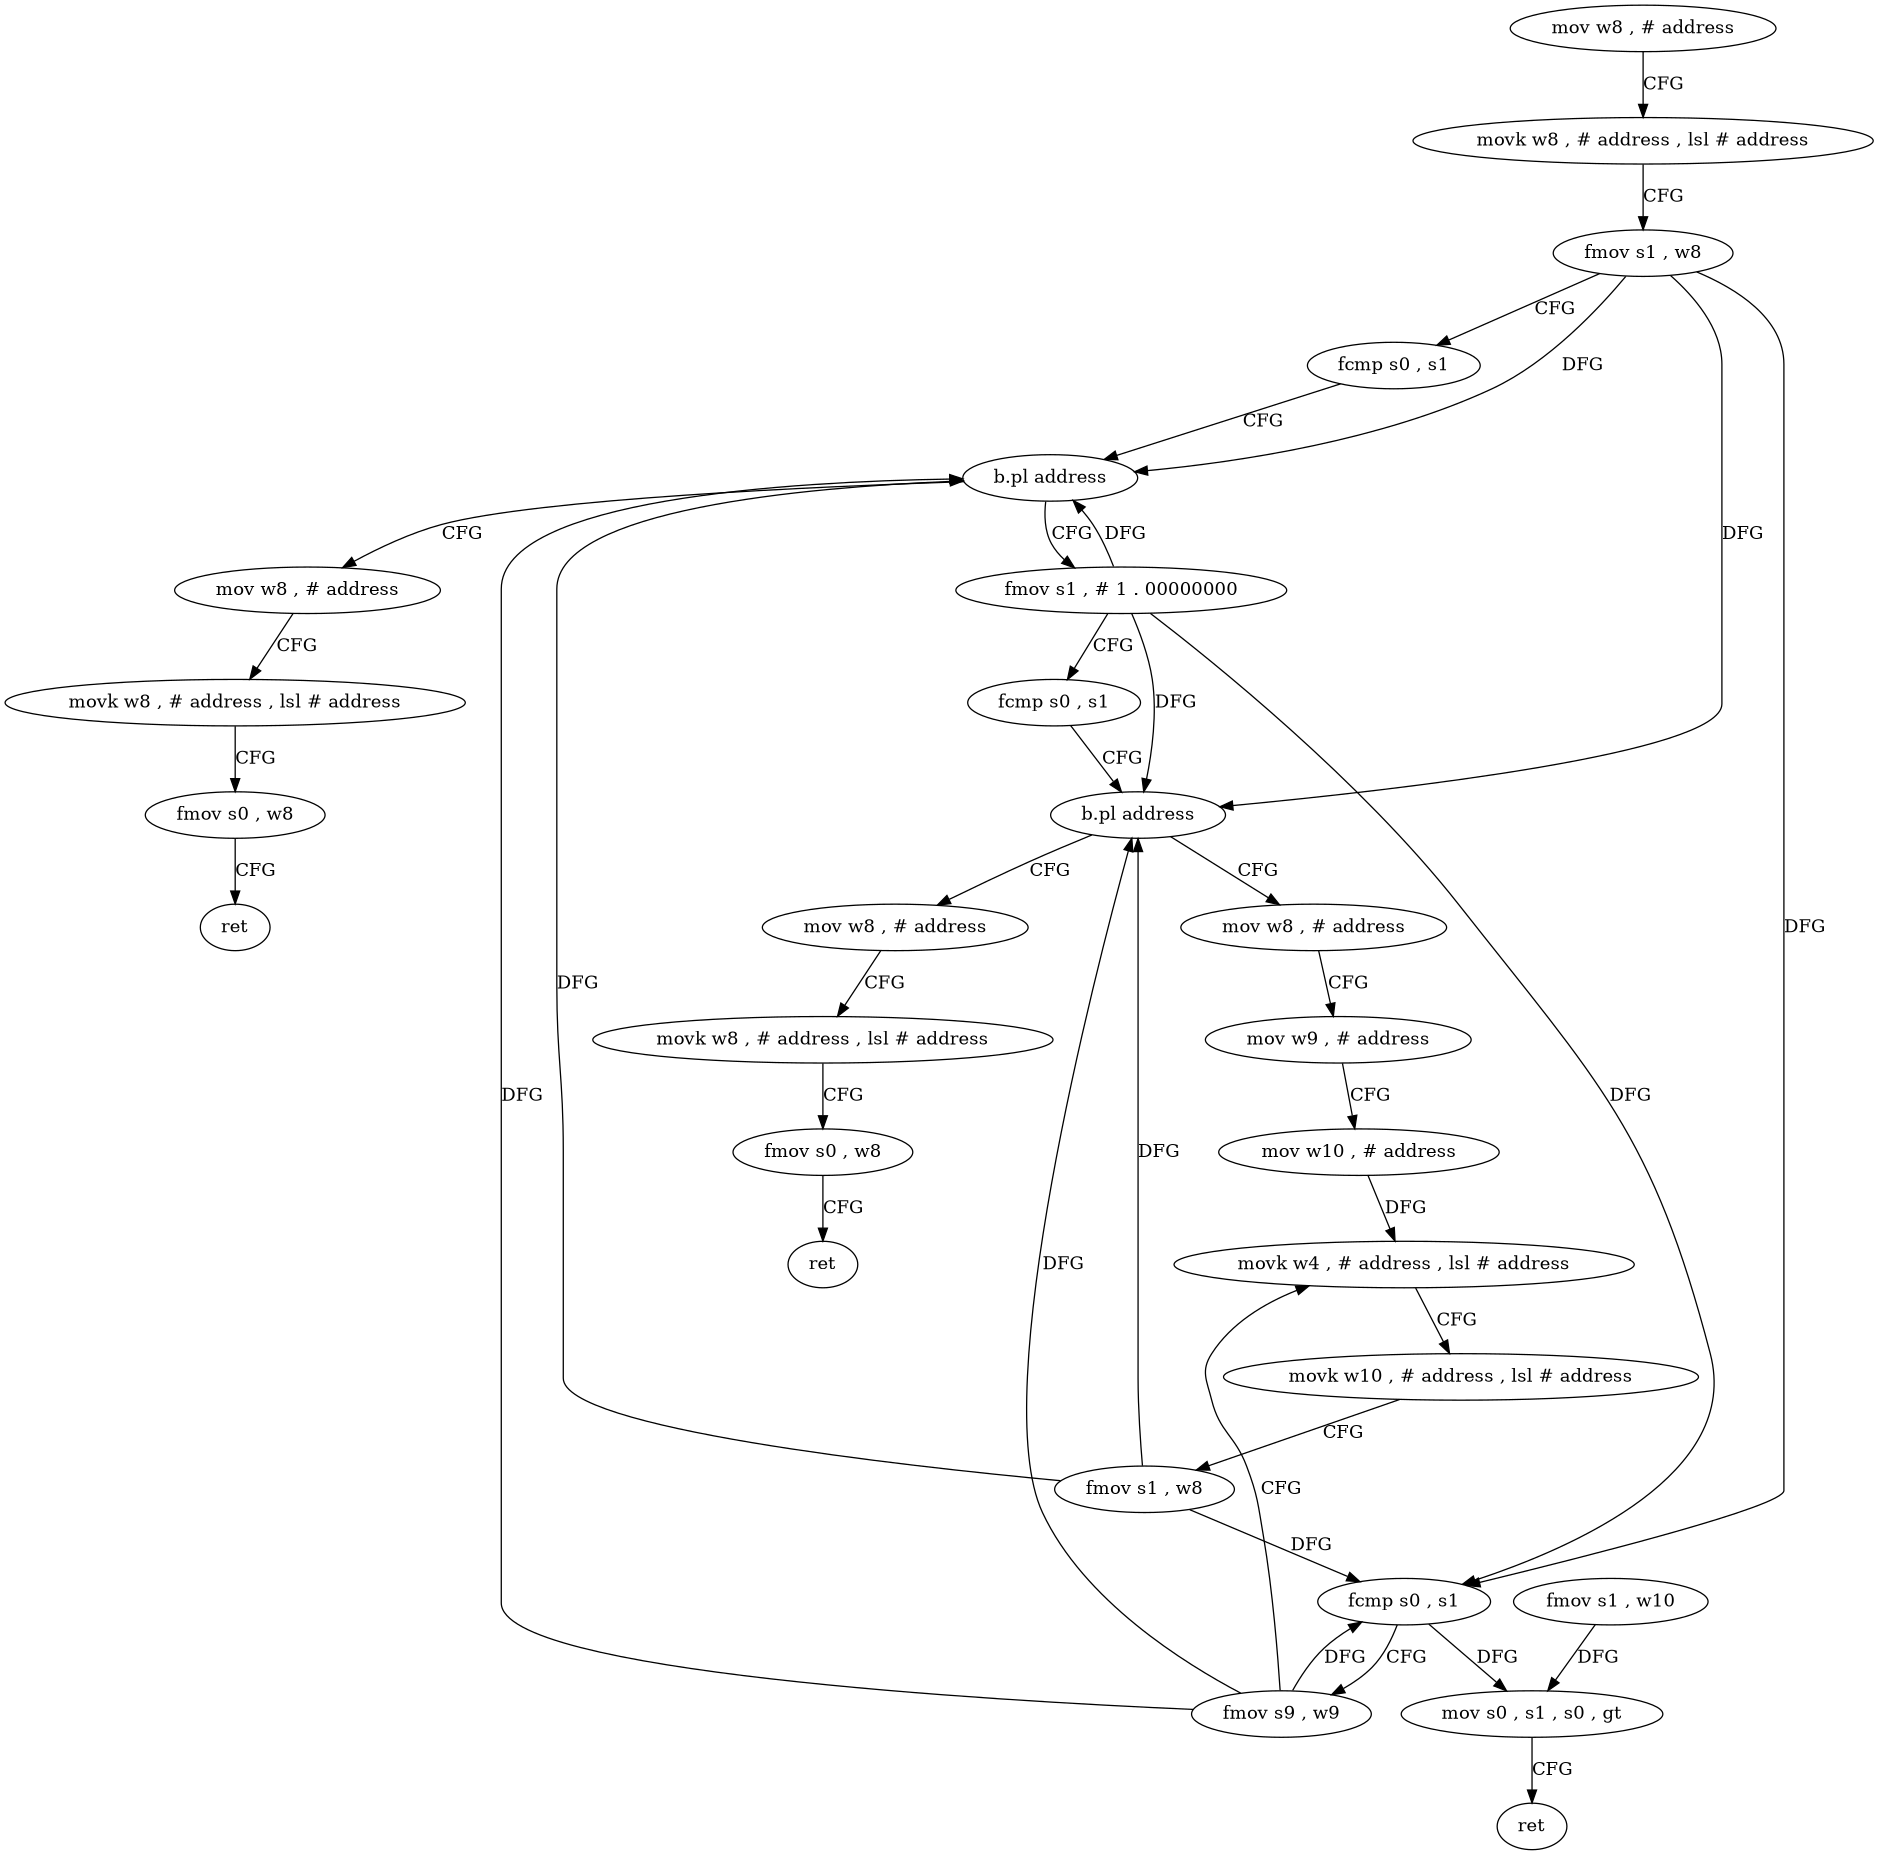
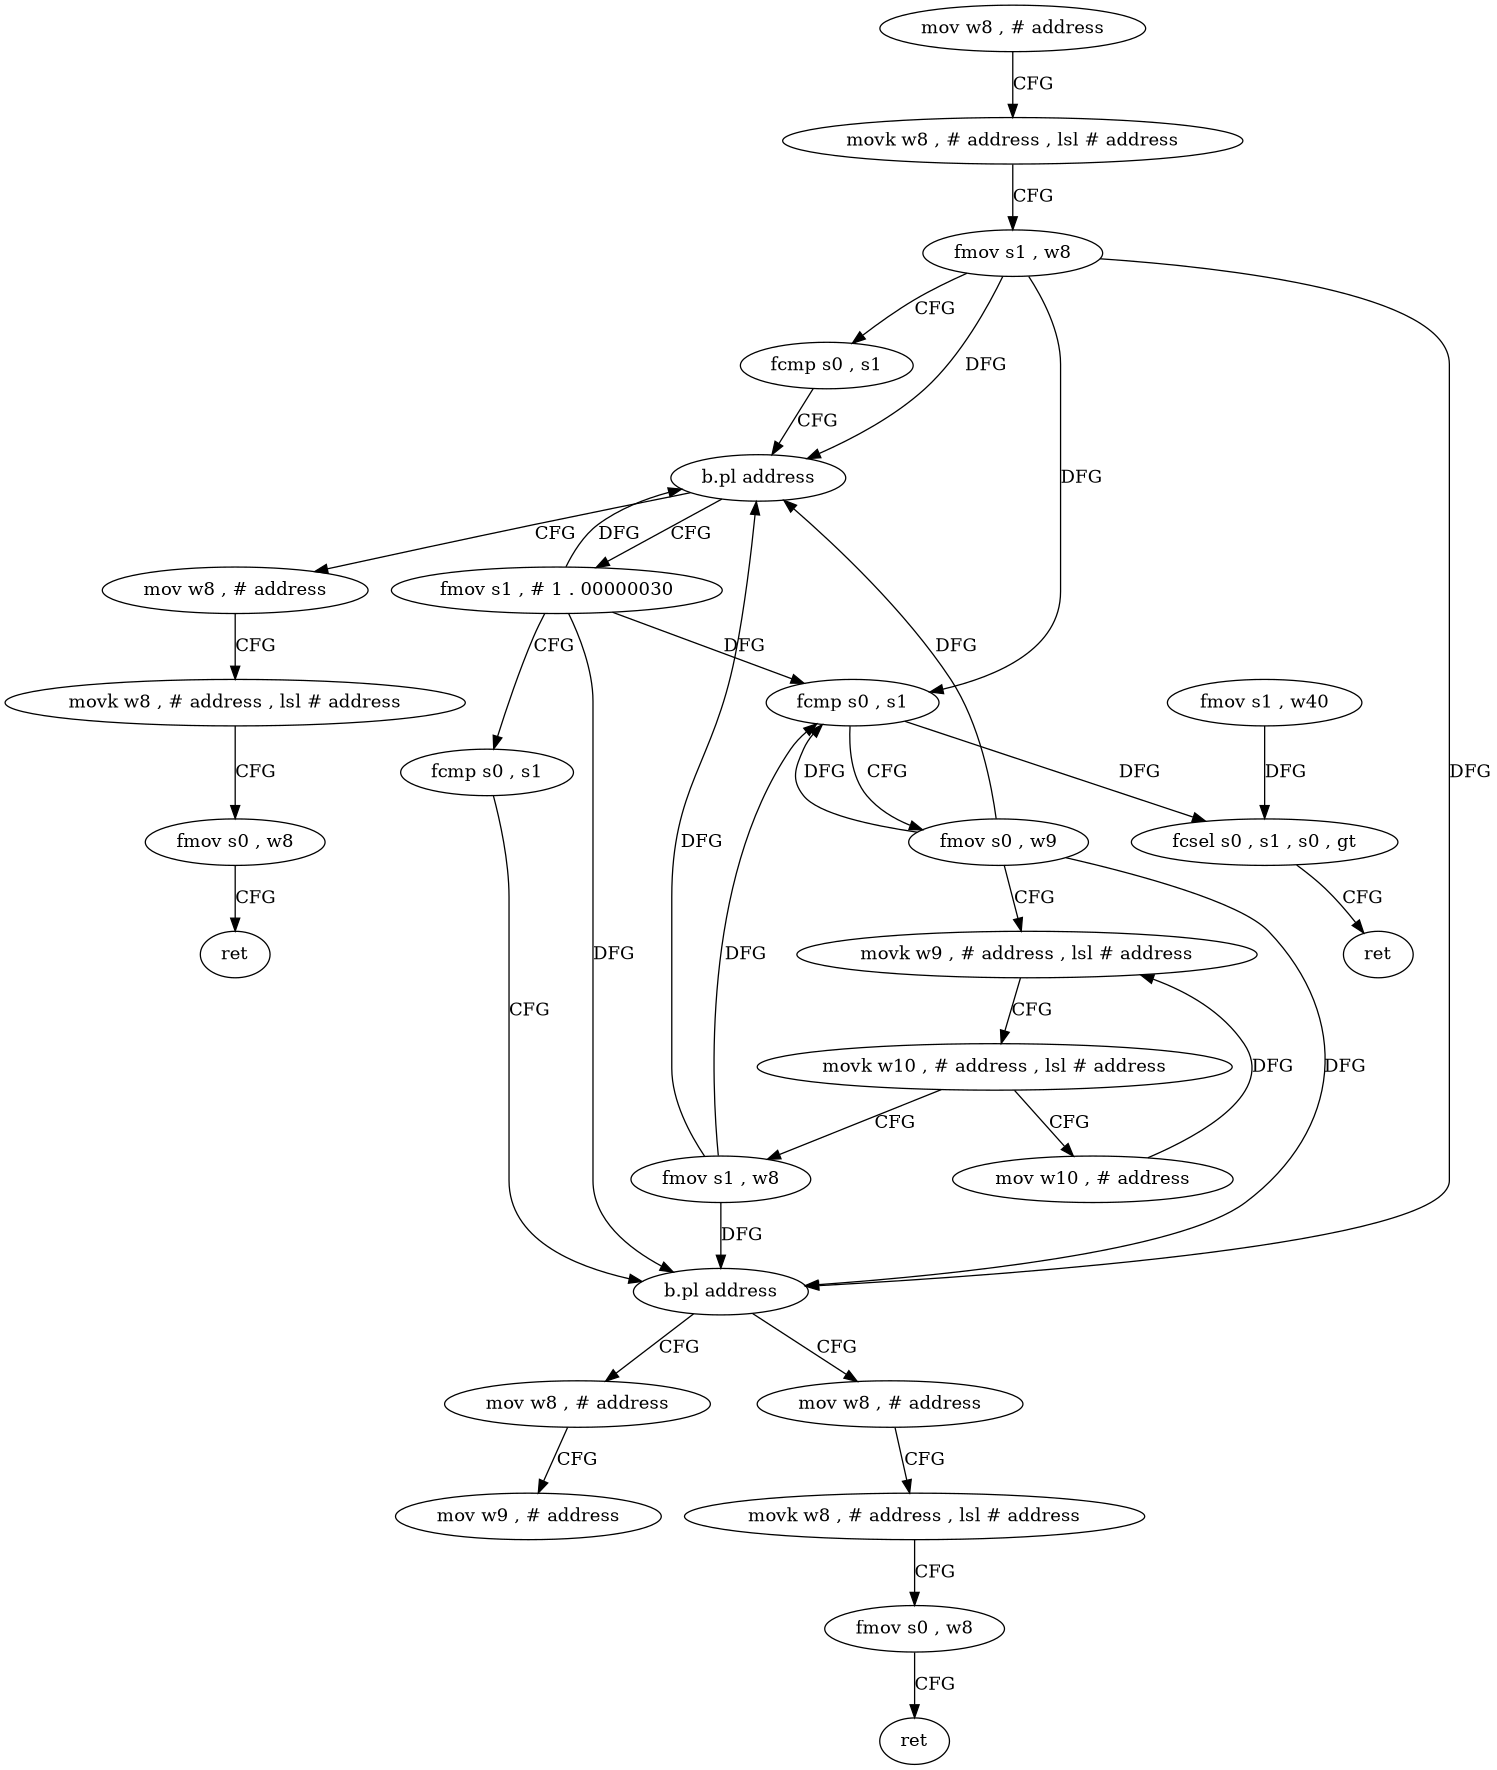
node "fmov s1 , # 1 . 00000000": label "fmov s1 , # 1 . 00000000" -> "fmov s1 , # 1 . 00000030"
edge "mov w9 , # address" -> "mov w10 , # address": now "movk w10 , # address , lsl # address" -> "mov w10 , # address"
node "movk w4 , # address , lsl # address": label "movk w4 , # address , lsl # address" -> "movk w9 , # address , lsl # address"
node "fmov s1 , w10": label "fmov s1 , w10" -> "fmov s1 , w40"
node "fmov s9 , w9": label "fmov s9 , w9" -> "fmov s0 , w9"
node "mov s0 , s1 , s0 , gt": label "mov s0 , s1 , s0 , gt" -> "fcsel s0 , s1 , s0 , gt"
